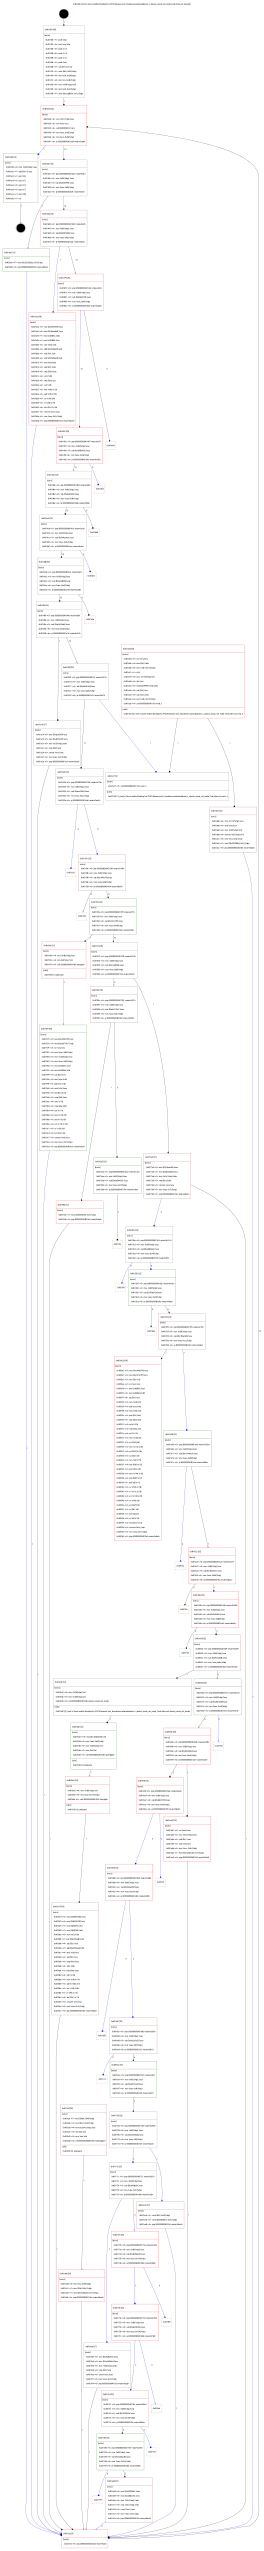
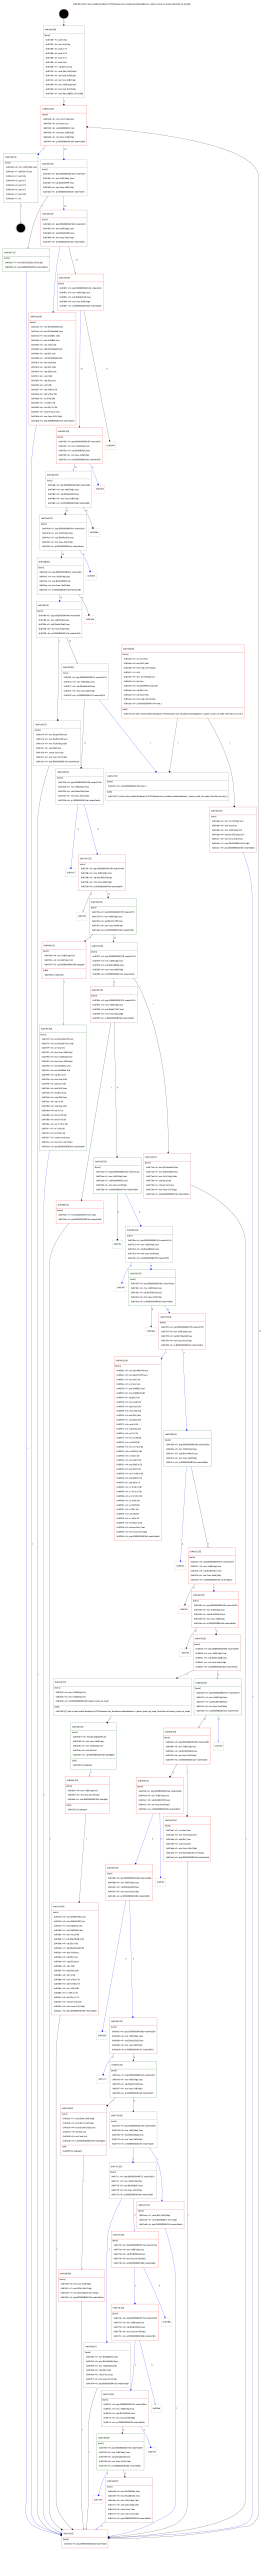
edge "0x4017a3 [27]" -> "0x4015be [25]": now "0x4015a5 [25]" -> "0x4015be [25]"
edge "0x4016ea [25]" -> "0x401a2f [30]": added, label "1"
